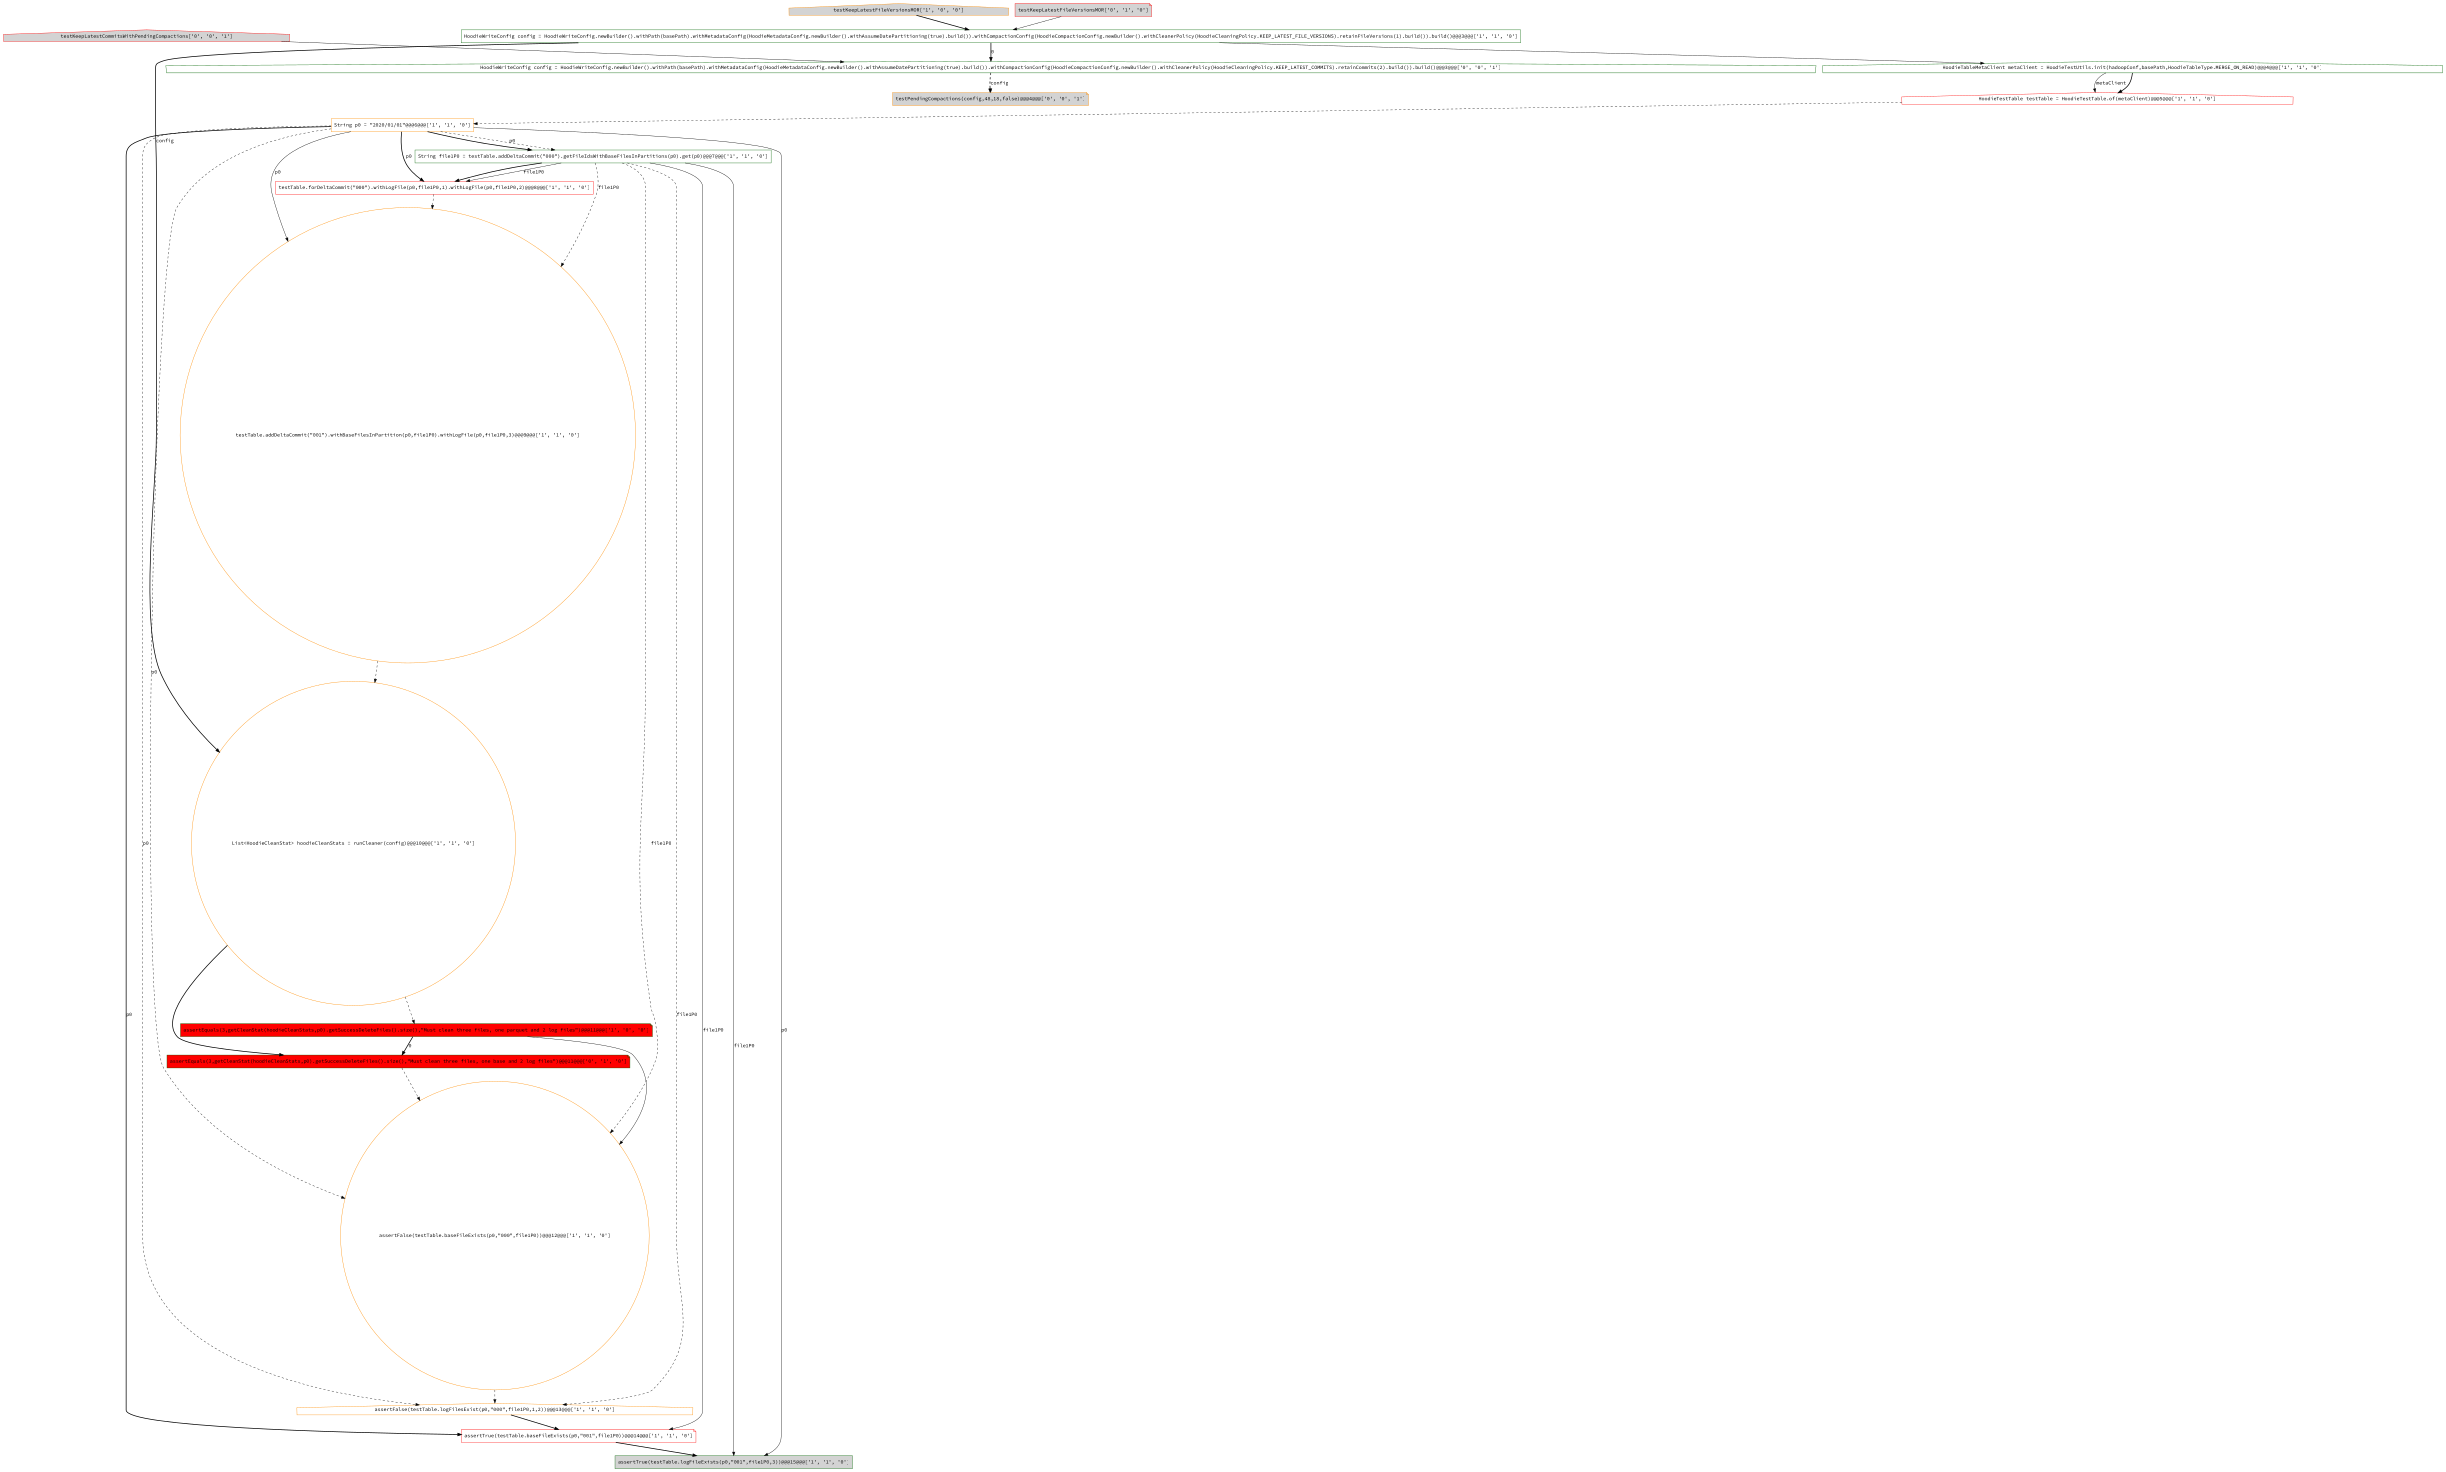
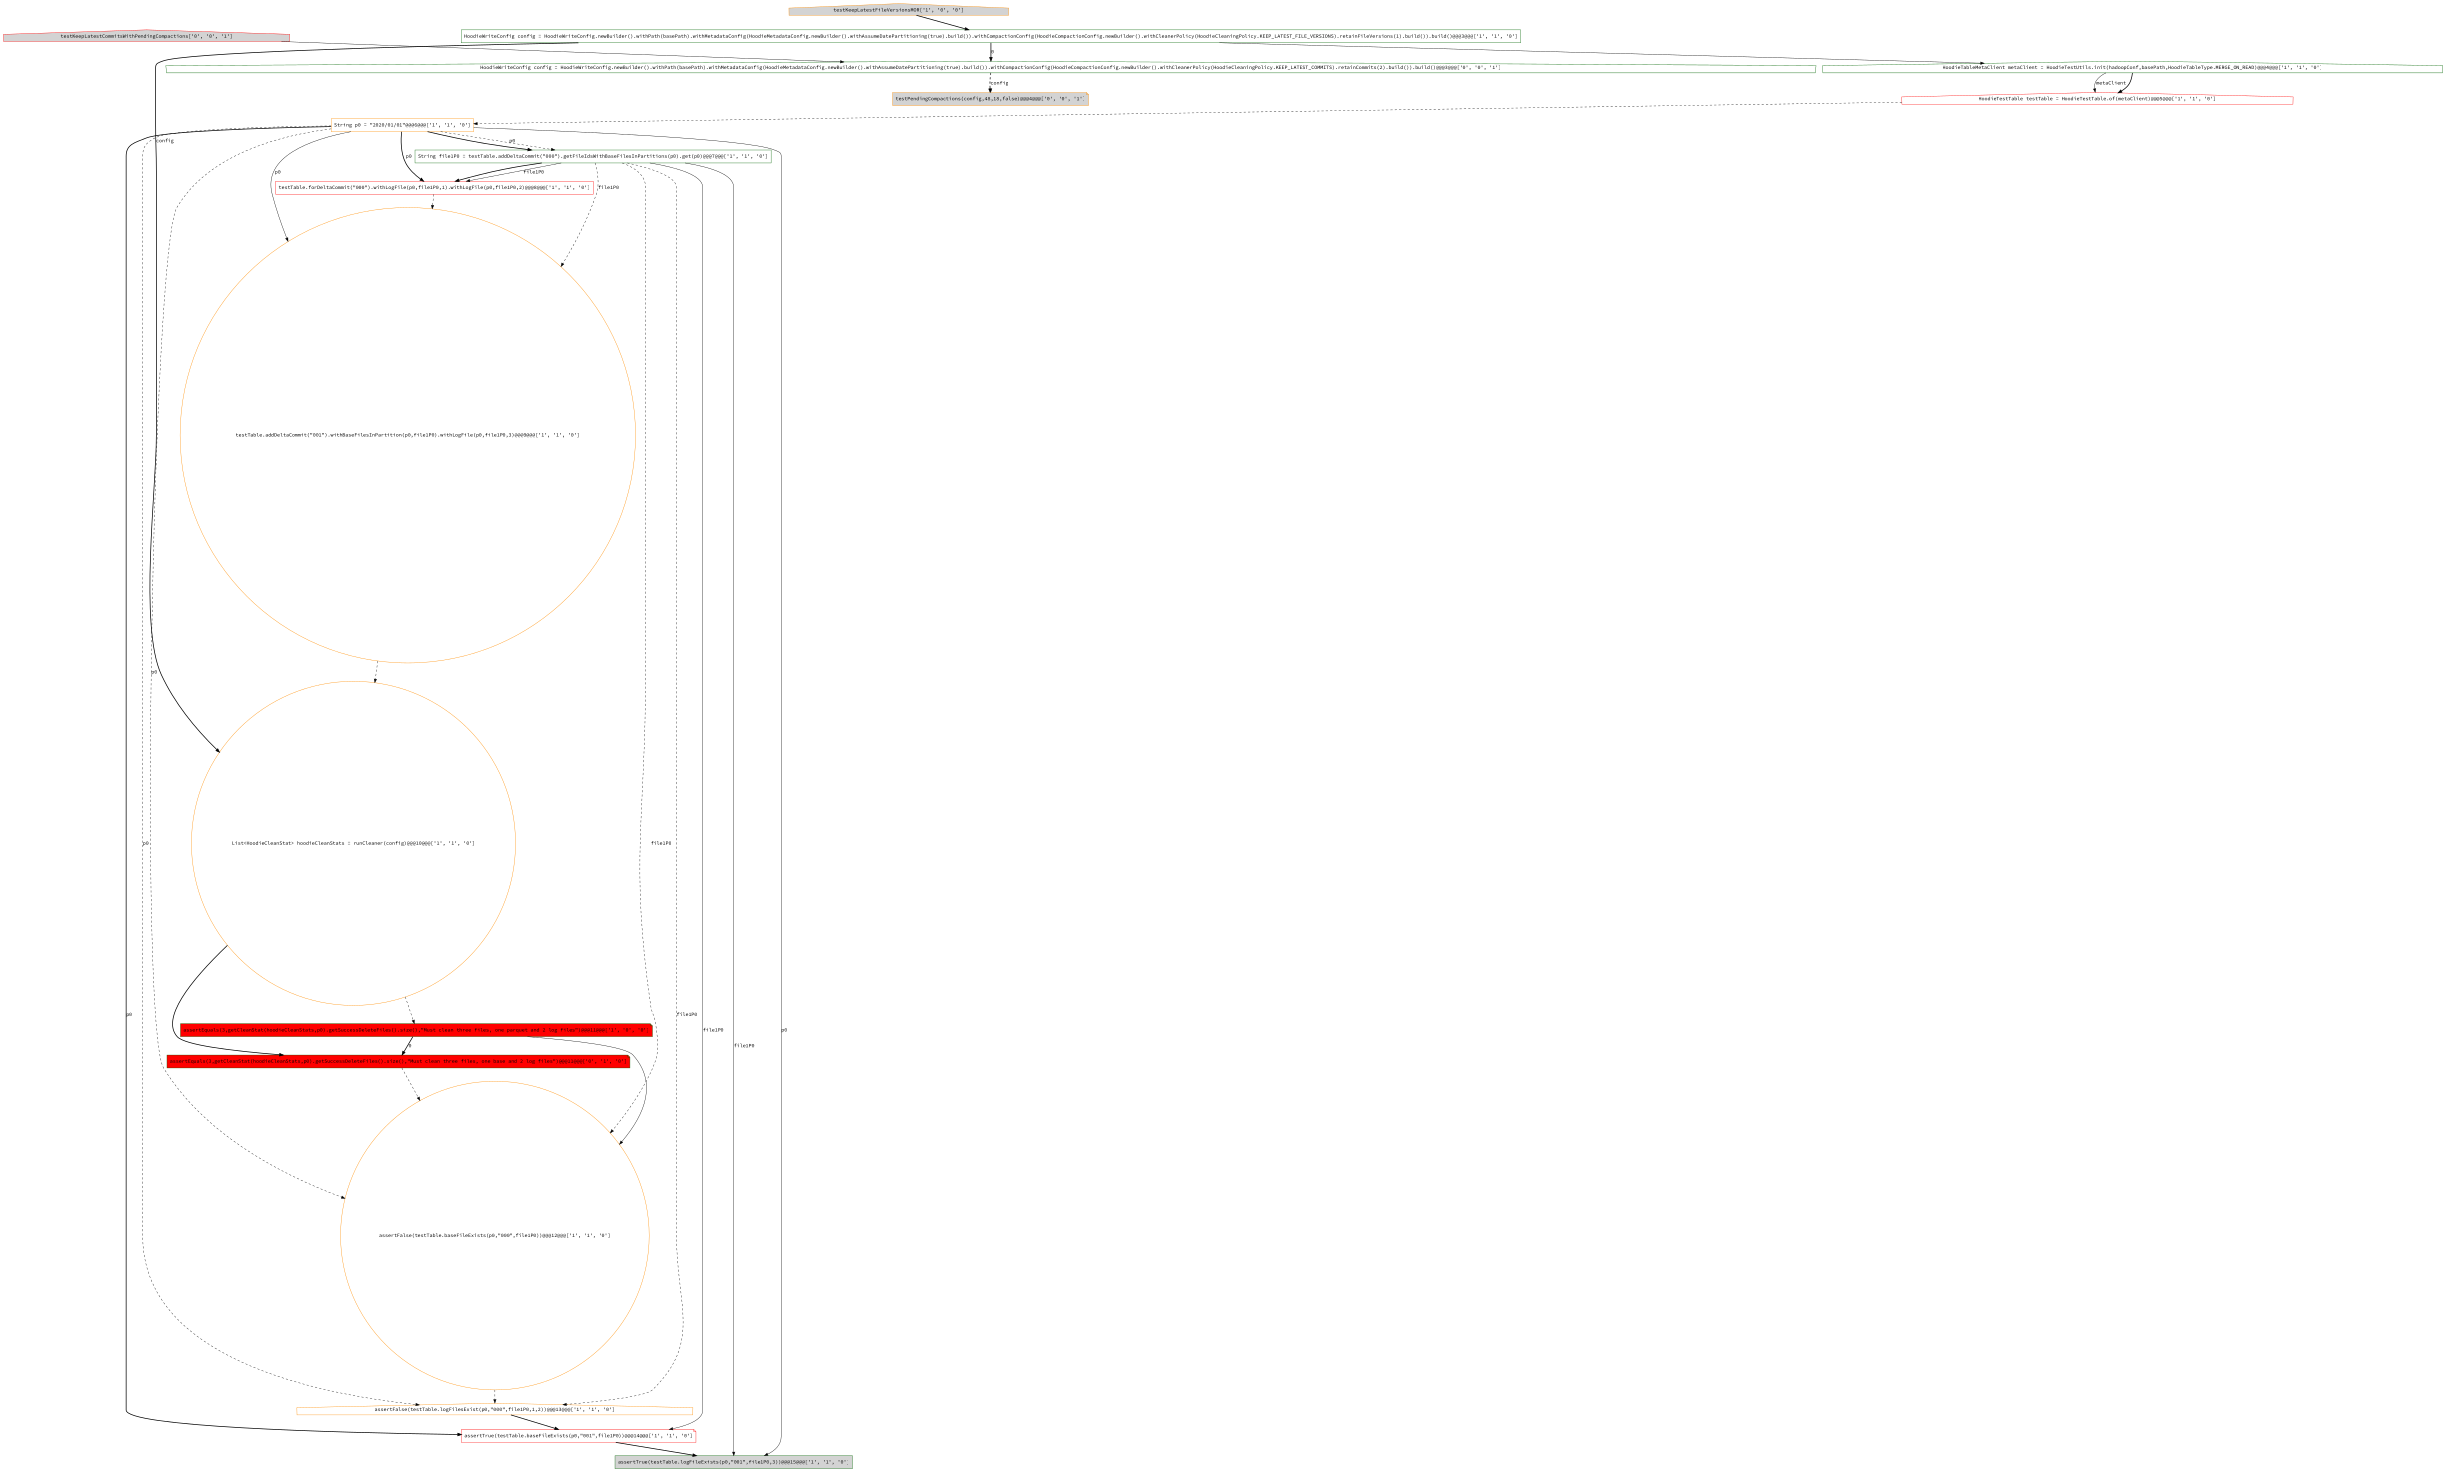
node "testKeepLatestFileVersionsMOR['0', '1', '0']": removed
